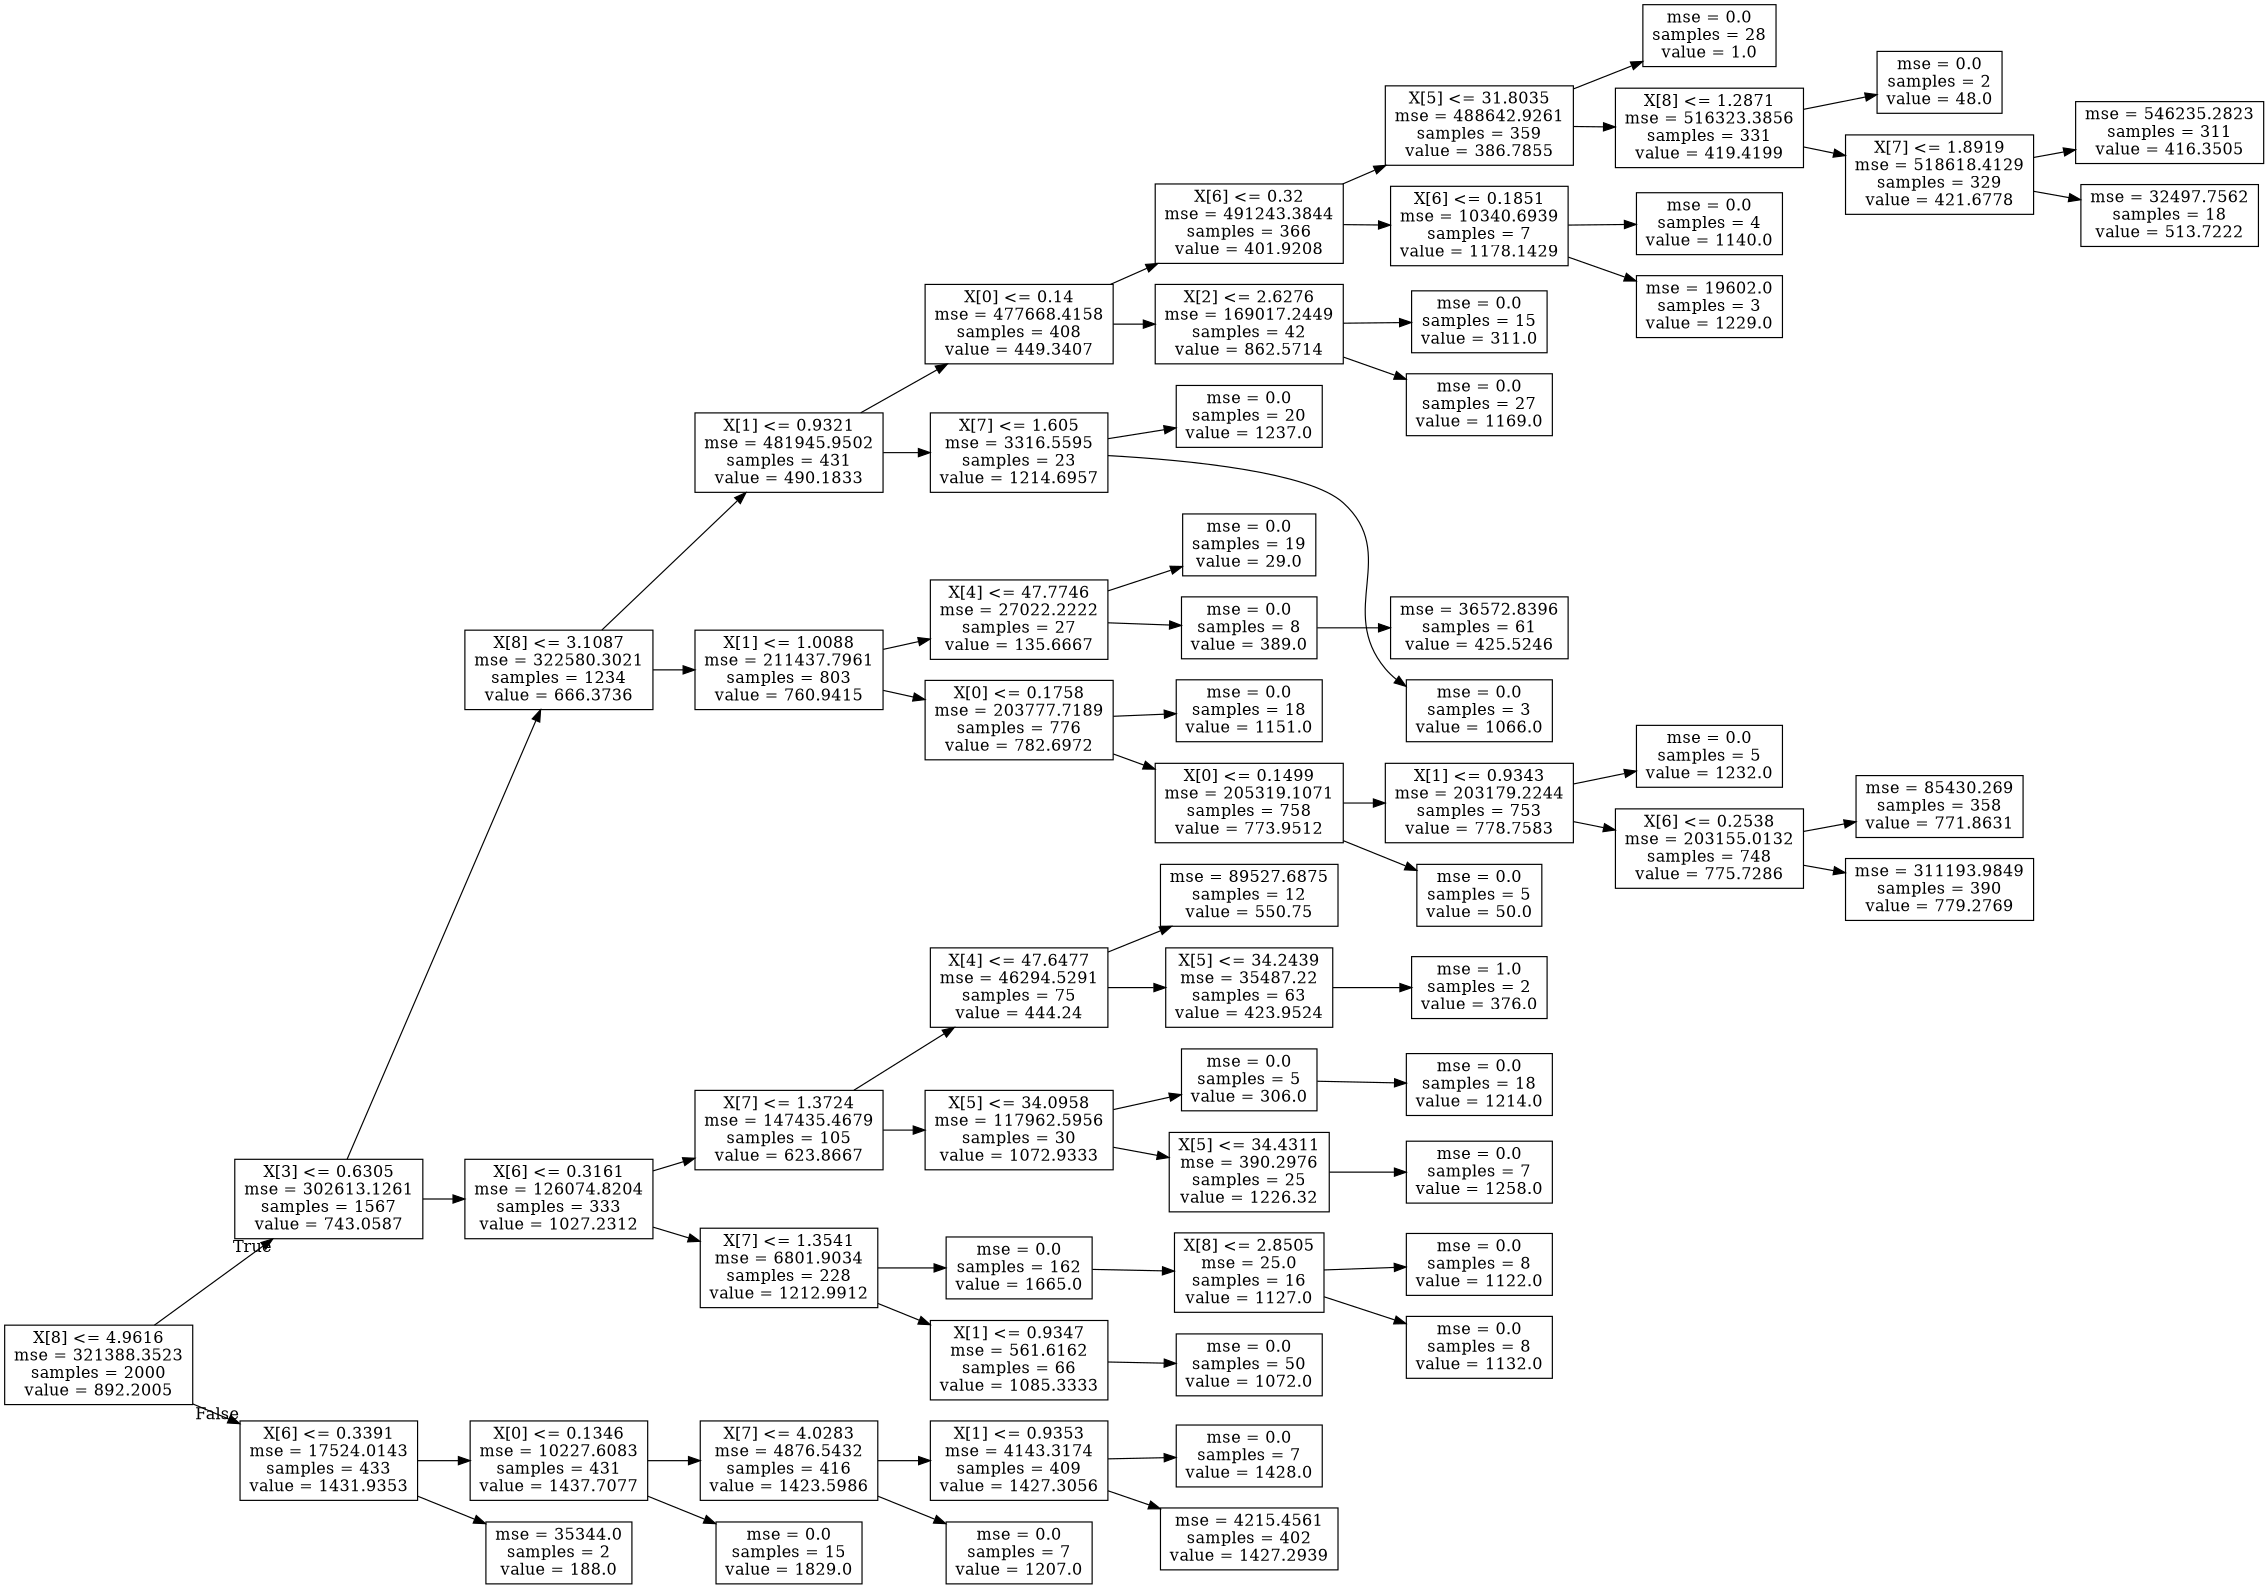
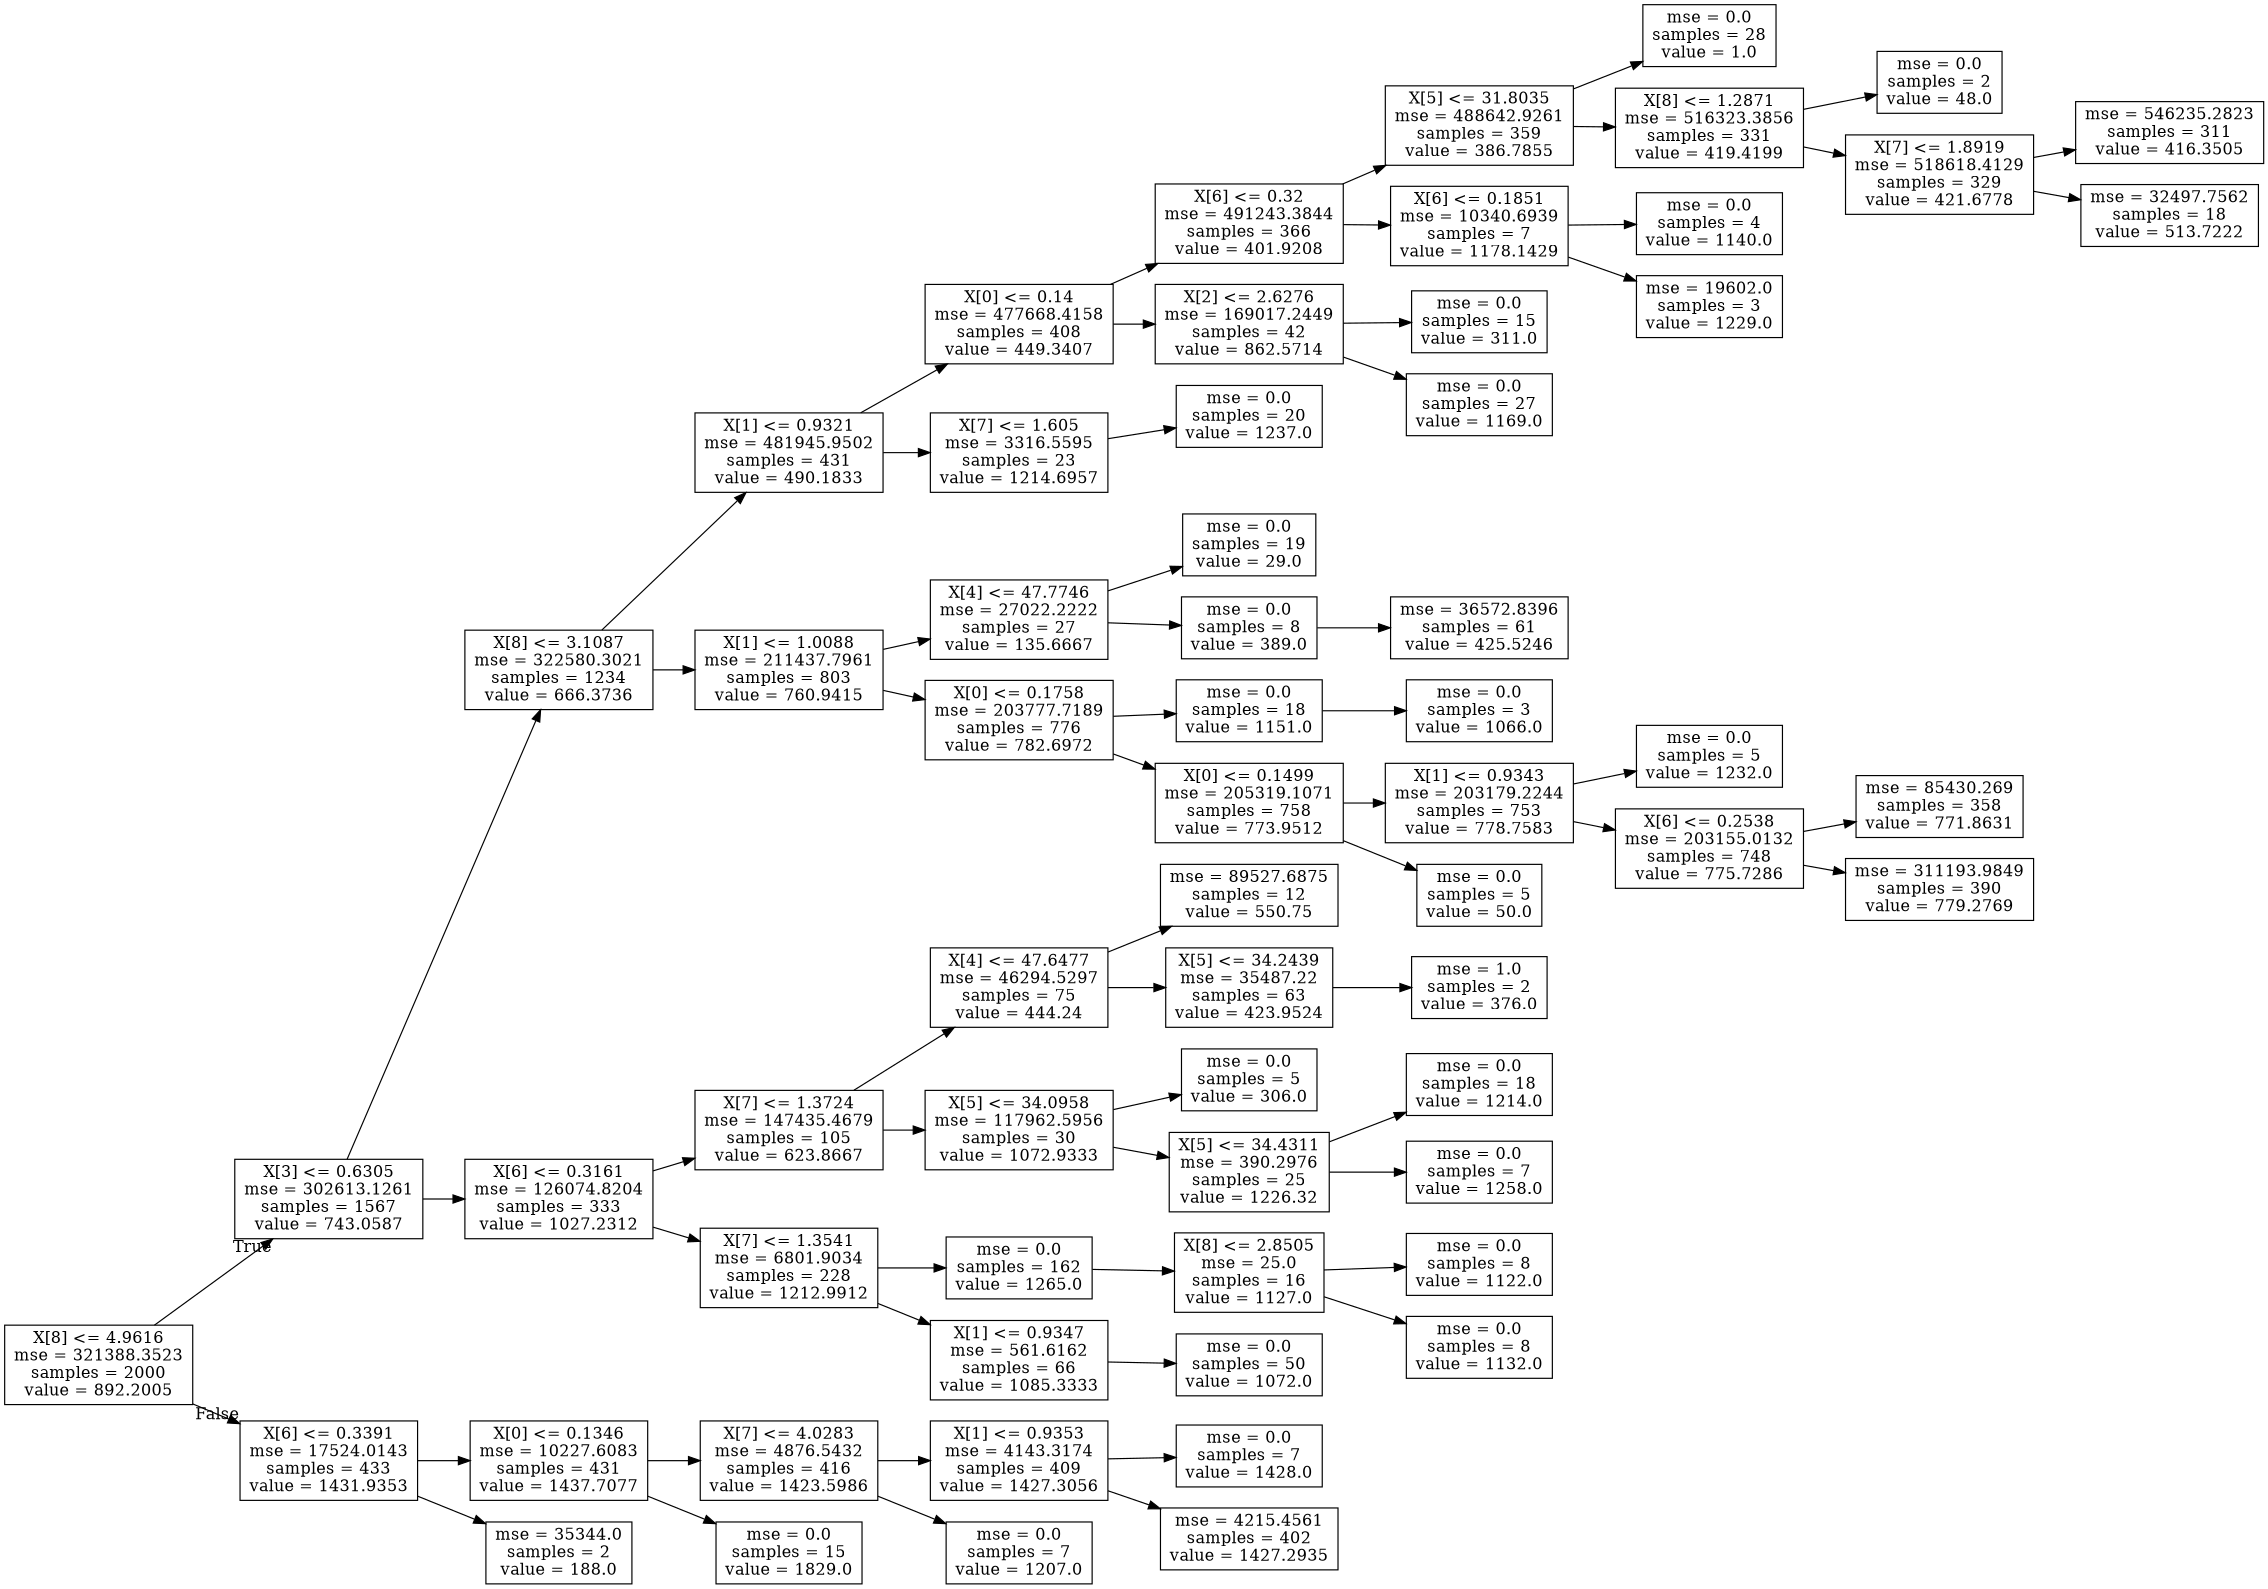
edge "X[7] <= 1.605 mse = 3316.5595 samples = 23 value = 1214.6957" -> "mse = 0.0 samples = 3 value = 1066.0": now "mse = 0.0 samples = 18 value = 1151.0" -> "mse = 0.0 samples = 3 value = 1066.0"
node "X[4] <= 47.6477 mse = 46294.5291 samples = 75 value = 444.24": label "X[4] <= 47.6477 mse = 46294.5291 samples = 75 value = 444.24" -> "X[4] <= 47.6477 mse = 46294.5297 samples = 75 value = 444.24"
edge "mse = 0.0 samples = 5 value = 306.0" -> "mse = 0.0 samples = 18 value = 1214.0": now "X[5] <= 34.4311 mse = 390.2976 samples = 25 value = 1226.32" -> "mse = 0.0 samples = 18 value = 1214.0"
node "mse = 0.0 samples = 162 value = 1665.0": label "mse = 0.0 samples = 162 value = 1665.0" -> "mse = 0.0 samples = 162 value = 1265.0"
node "mse = 4215.4561 samples = 402 value = 1427.2939": label "mse = 4215.4561 samples = 402 value = 1427.2939" -> "mse = 4215.4561 samples = 402 value = 1427.2935"
